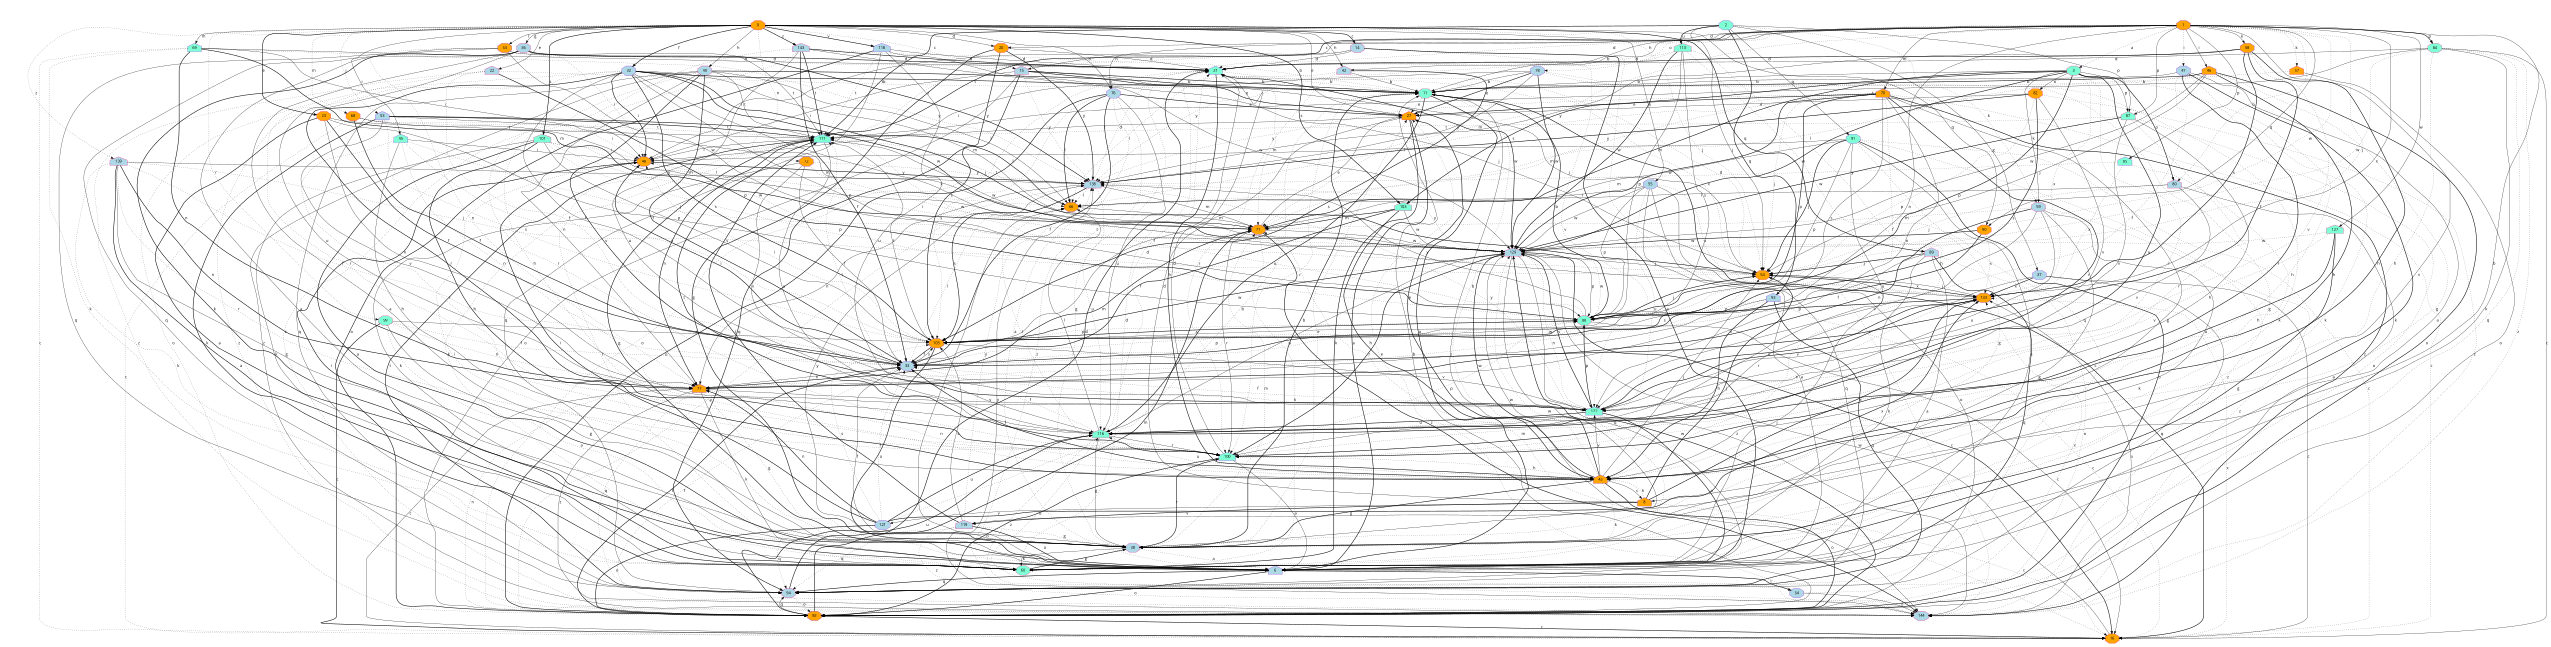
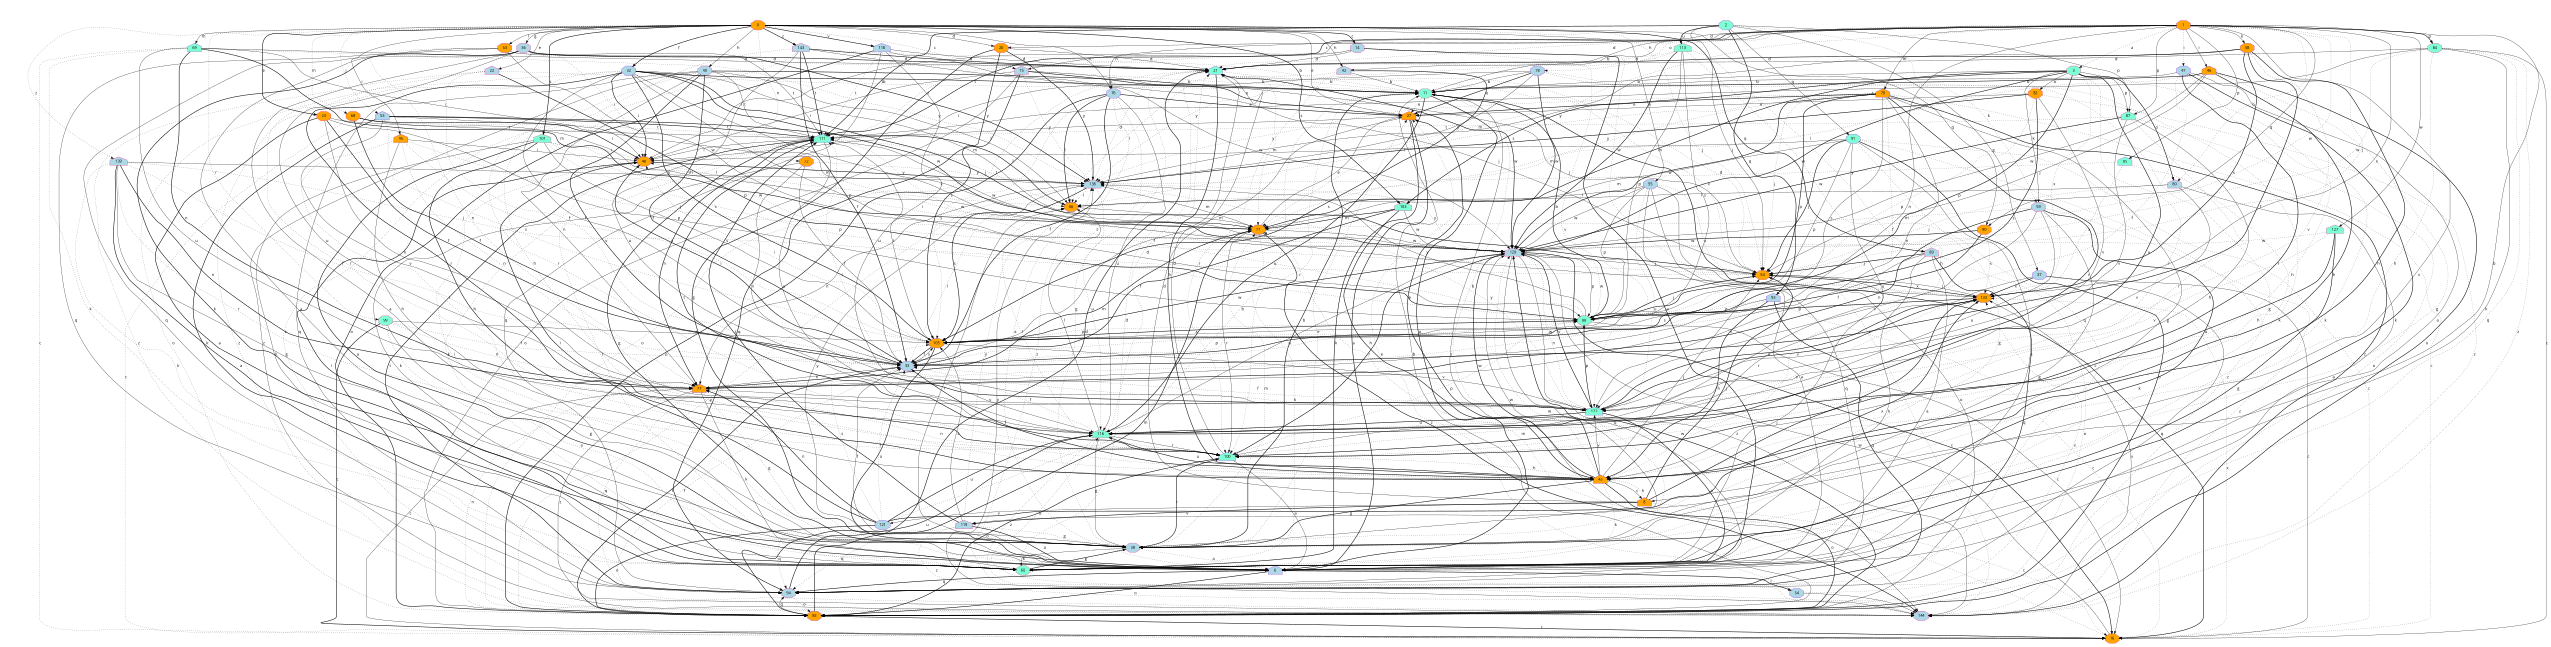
node "57": removed
edge "15" -> "11": style bold -> dotted
edge "68" -> "48": style dotted -> bold
node "45": fillcolor aquamarine -> orange
edge "69" -> "116": added, label "u"
edge "43" -> "116": style dotted -> bold
edge "59" -> "60": style solid -> bold
